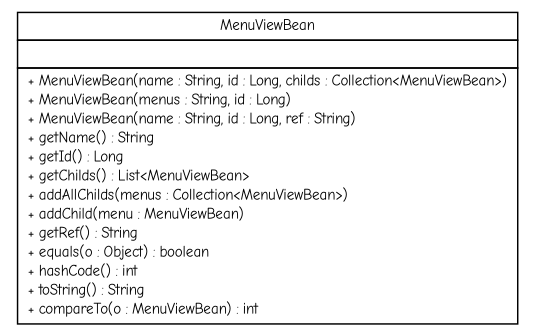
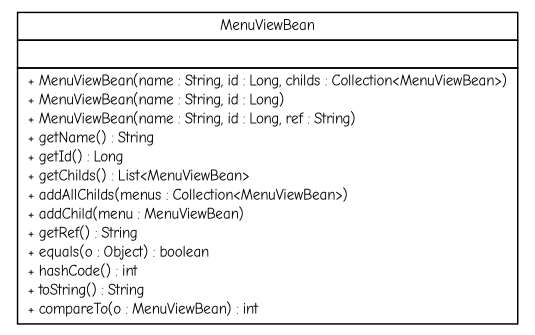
node "MenuViewBean": text "+ MenuViewBean(menus : String, id : Long)" -> "+ MenuViewBean(name : String, id : Long)"
